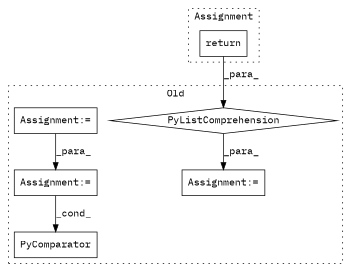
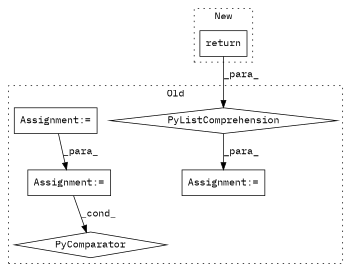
cluster "Assignment": label "Assignment" -> "New"
node "PyComparator": shape box -> diamond
